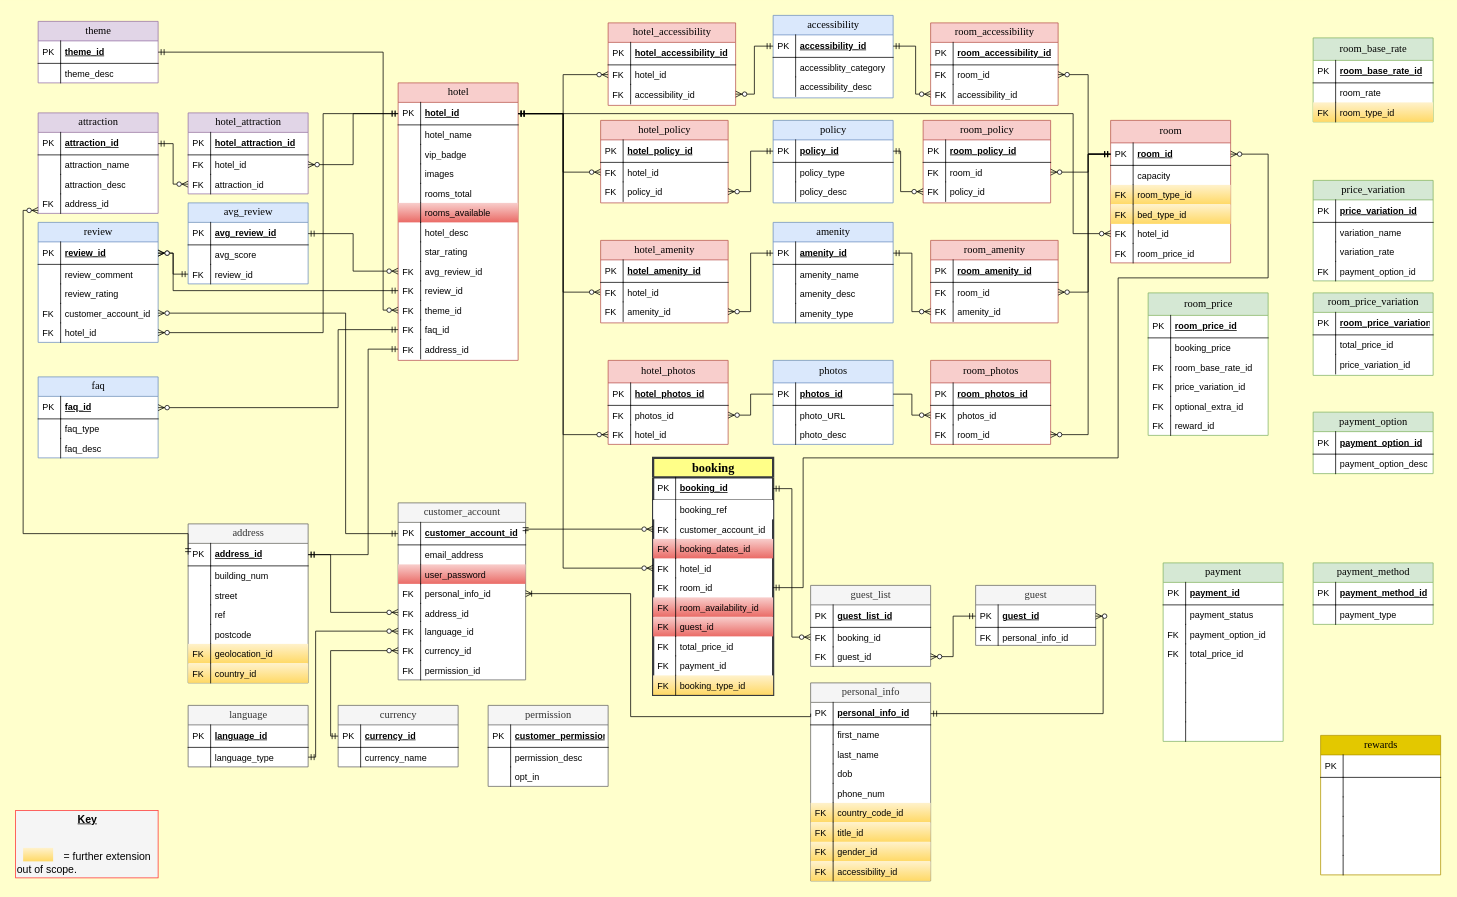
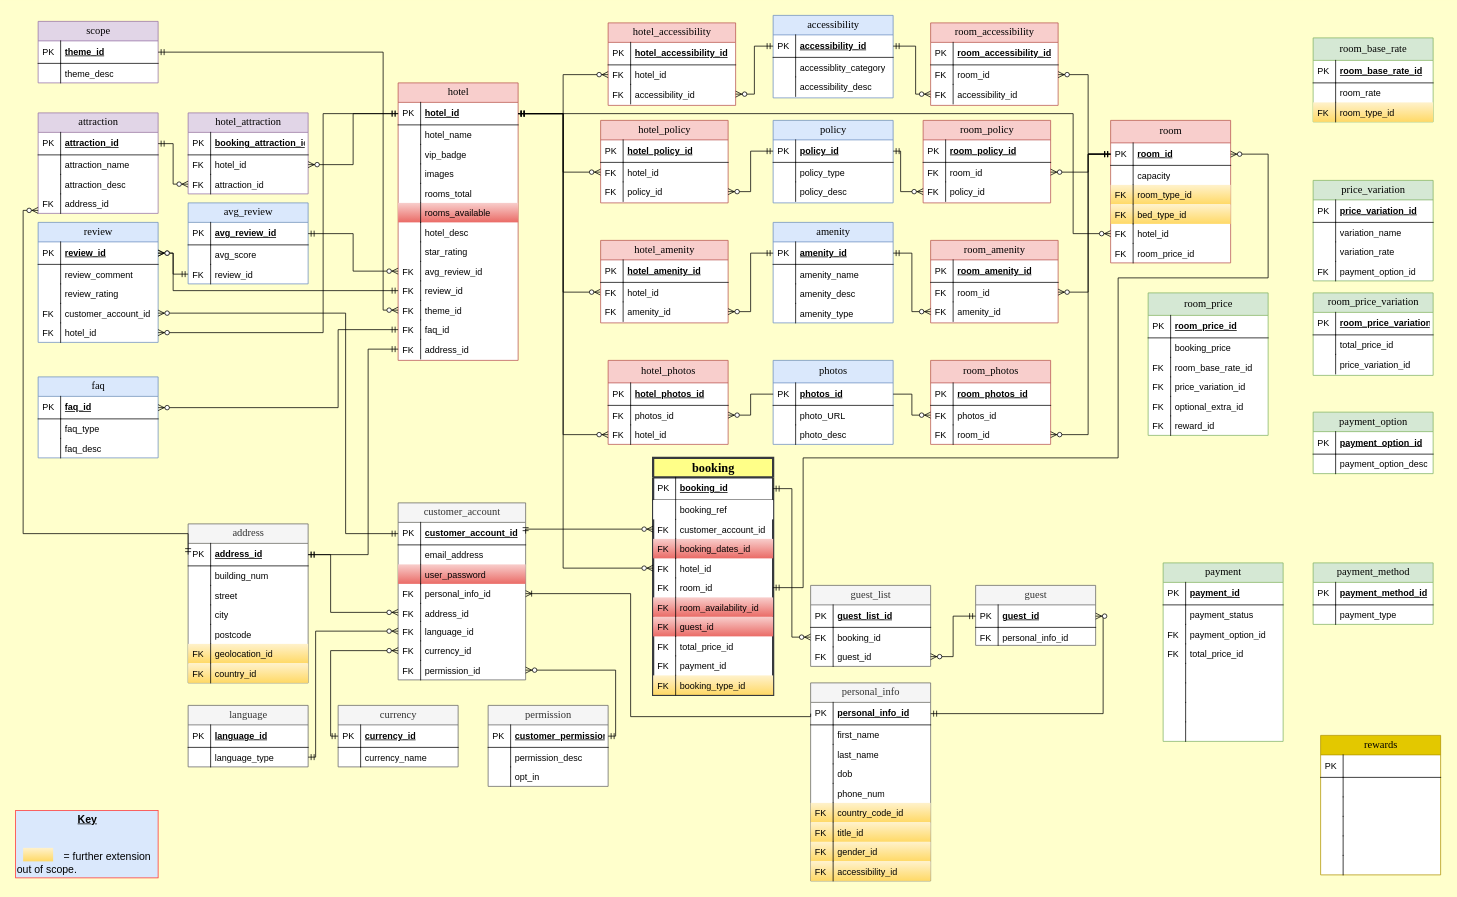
node "theme": label "theme" -> "scope"
node "hotel_attraction_id": label "hotel_attraction_id" -> "booking_attraction_id"
node "ref": label "ref" -> "city"
edge "permission_id" -- "customer_permission": added
node "Key = further extension out of scope.": fillcolor #f5f5f5 -> #dae8fc
